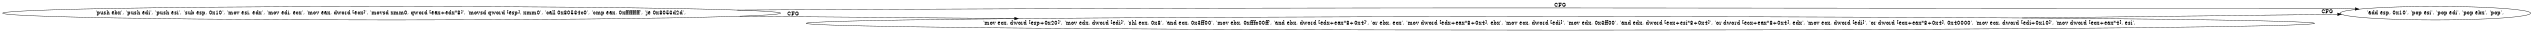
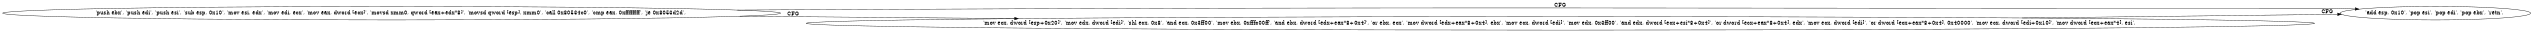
node "'add esp, 0x10', 'pop esi', 'pop edi', 'pop ebx', 'pop',": label "'add esp, 0x10', 'pop esi', 'pop edi', 'pop ebx', 'pop'," -> "'add esp, 0x10', 'pop esi', 'pop edi', 'pop ebx', 'retn',"
